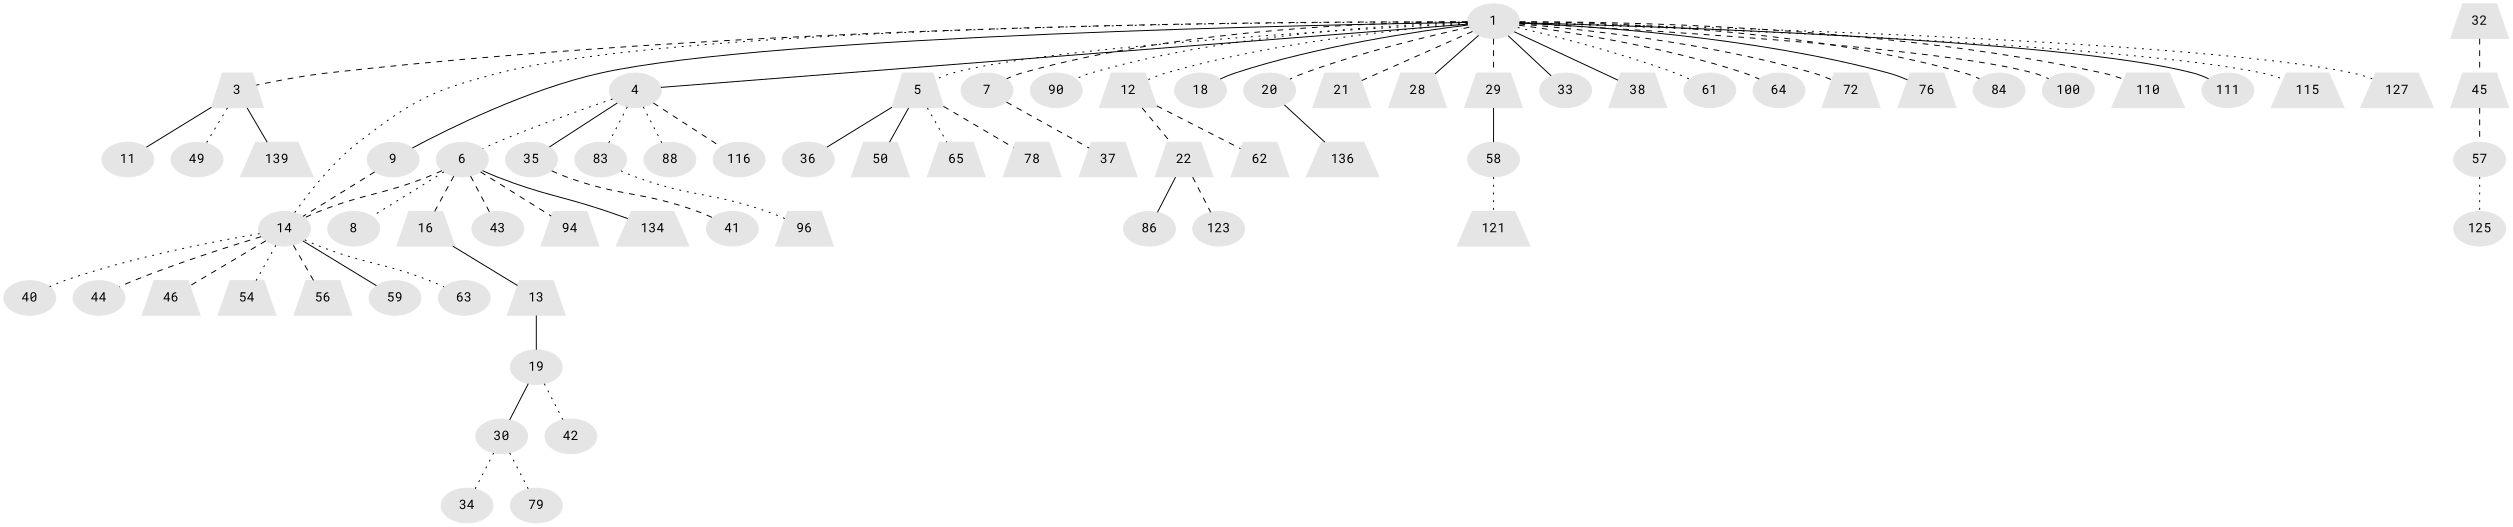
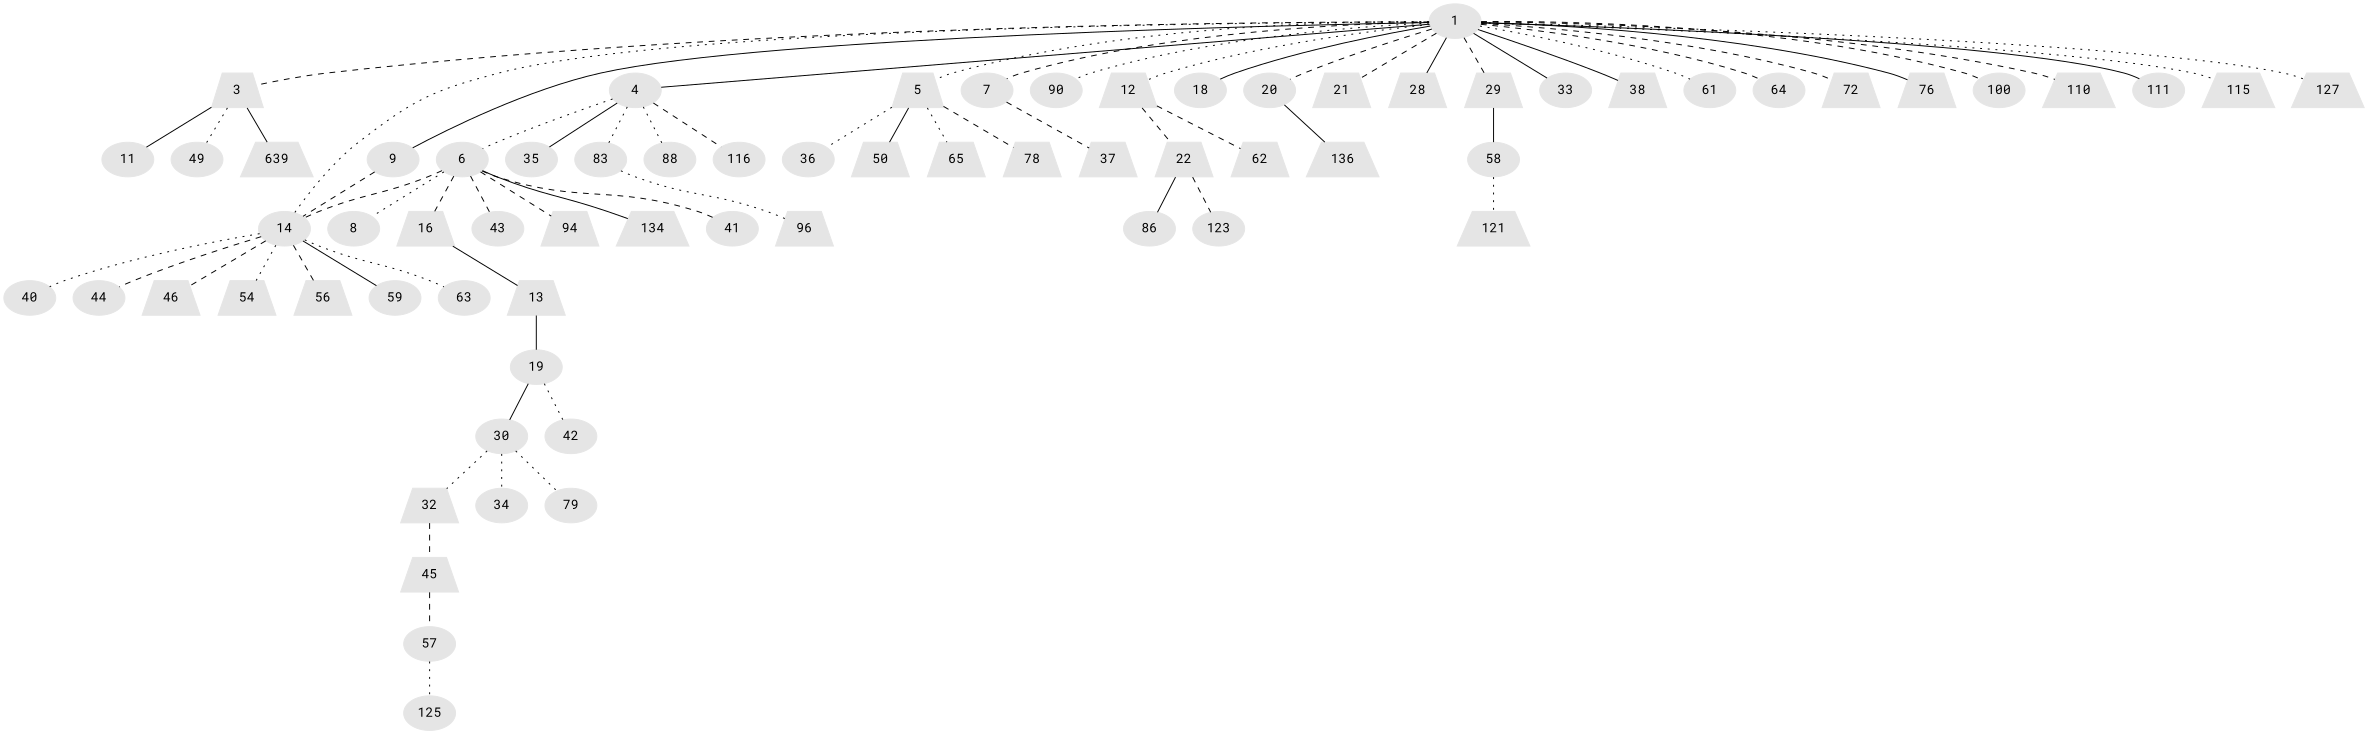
node "84": removed
edge "5" -- "36": style solid -> dotted
node "139": label "139" -> "639"
edge "35" -- "41": now "6" -- "41"
edge "30" -- "32": added
